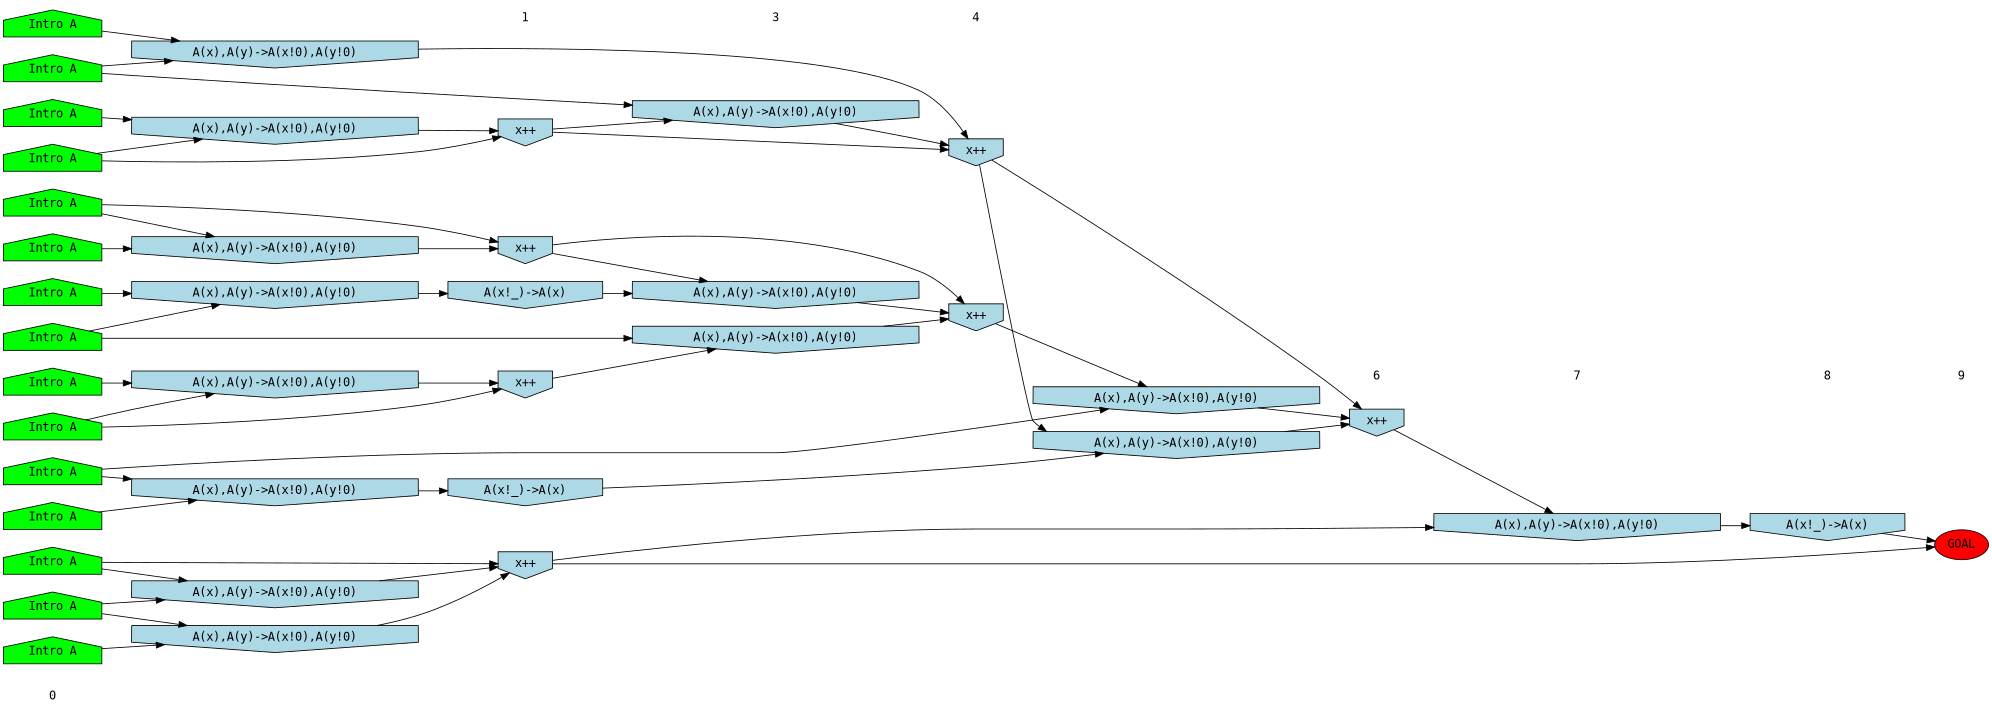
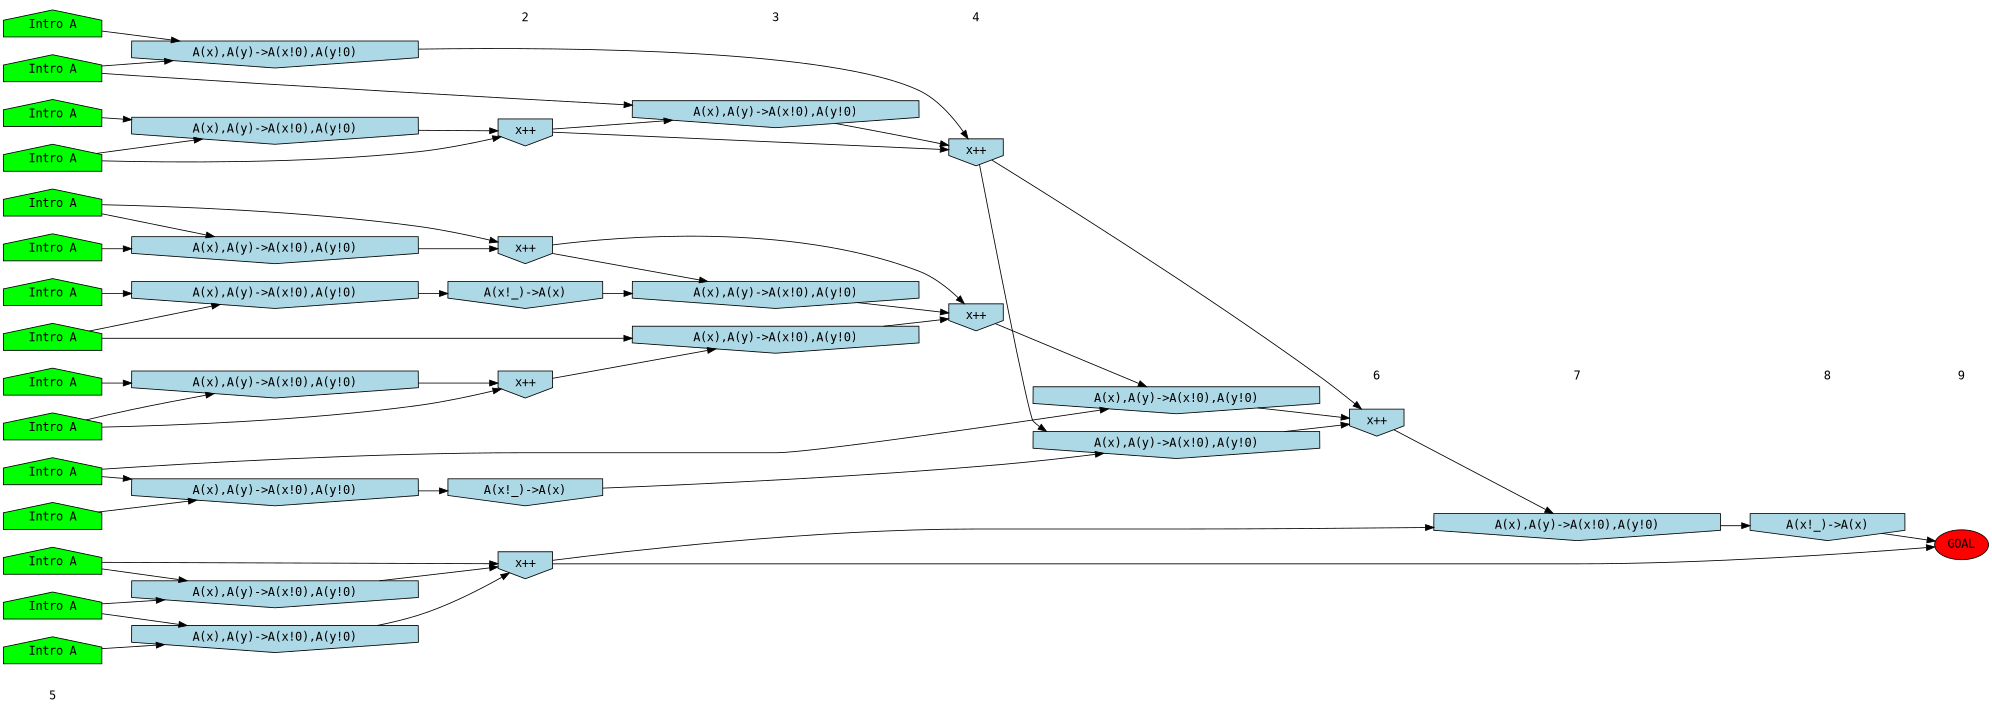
node "1": label "1" -> "2"
node "0": label "0" -> "5"
